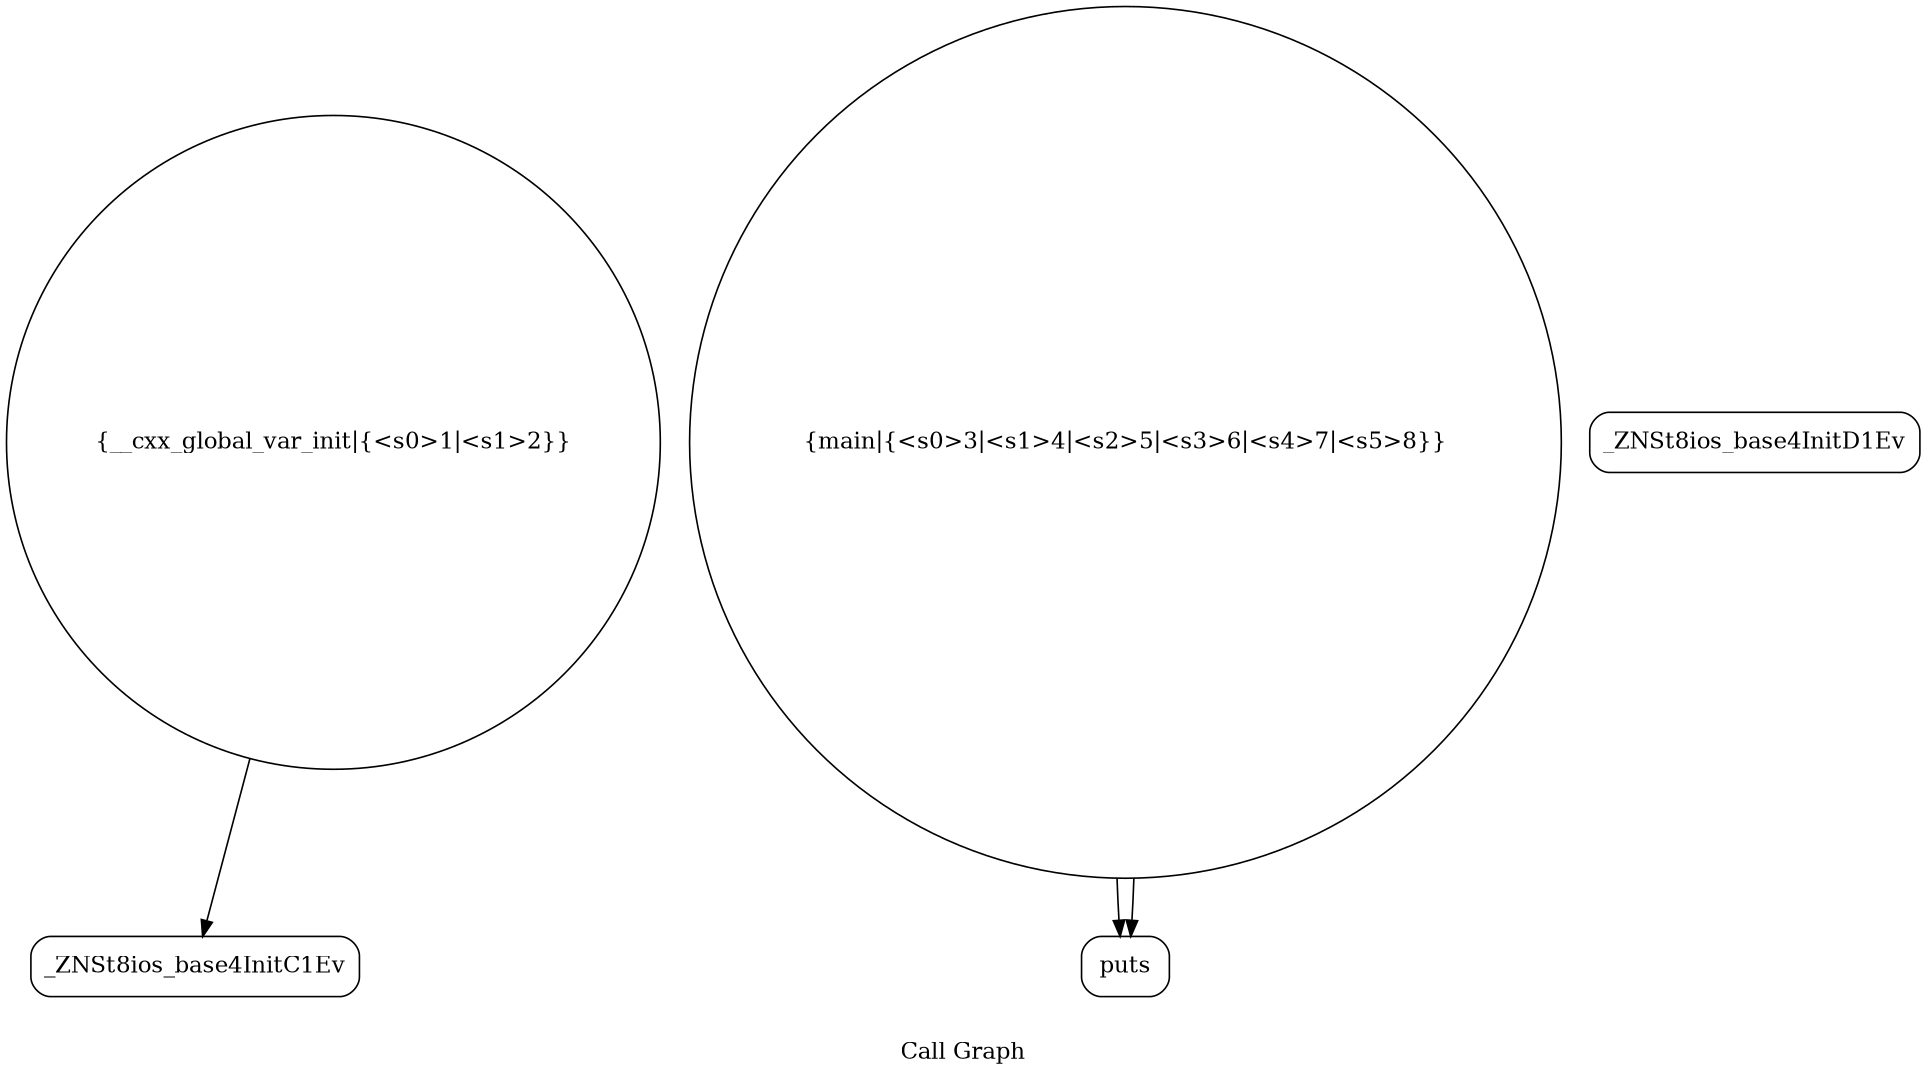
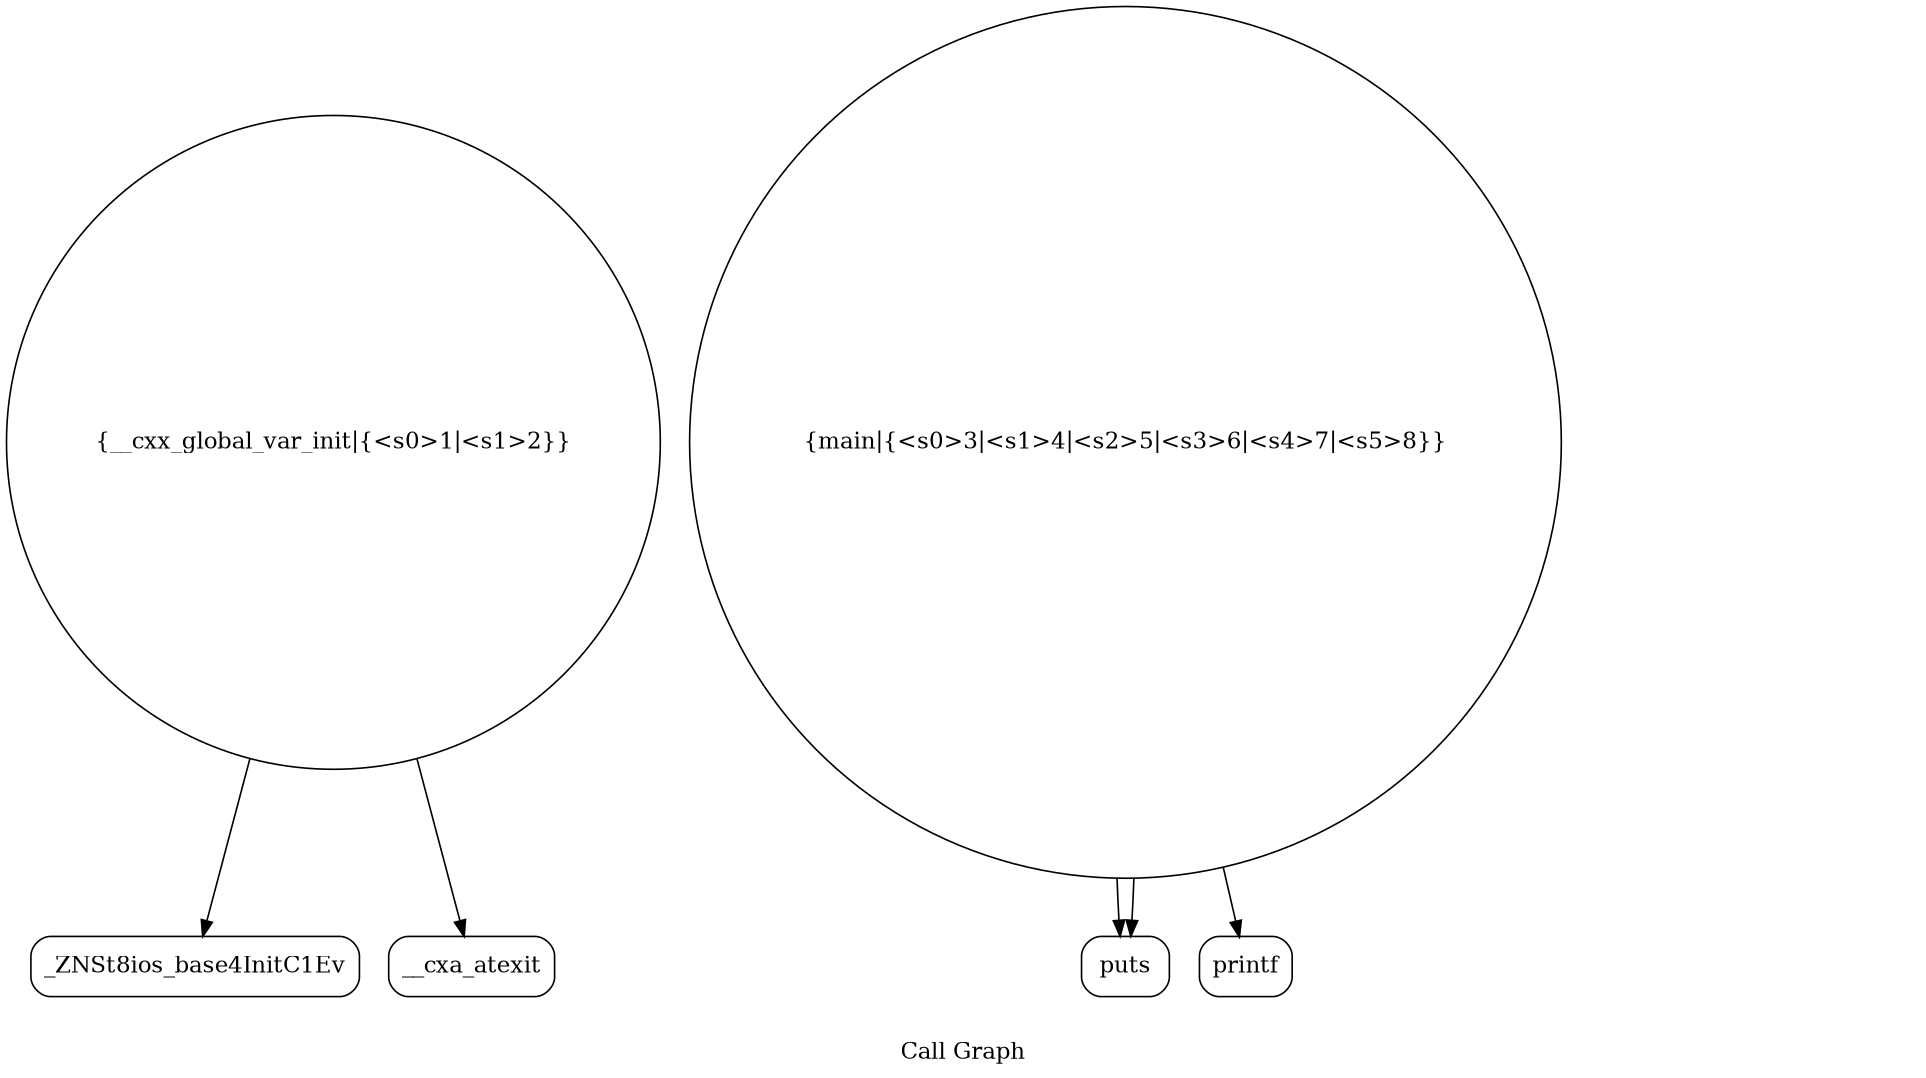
node "_ZNSt8ios_base4InitD1Ev": removed
node "__cxa_atexit": added
node "printf": added
